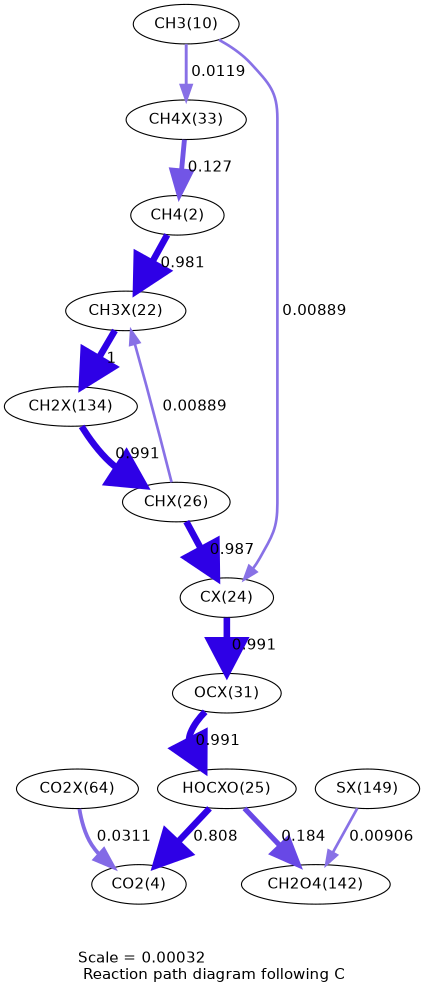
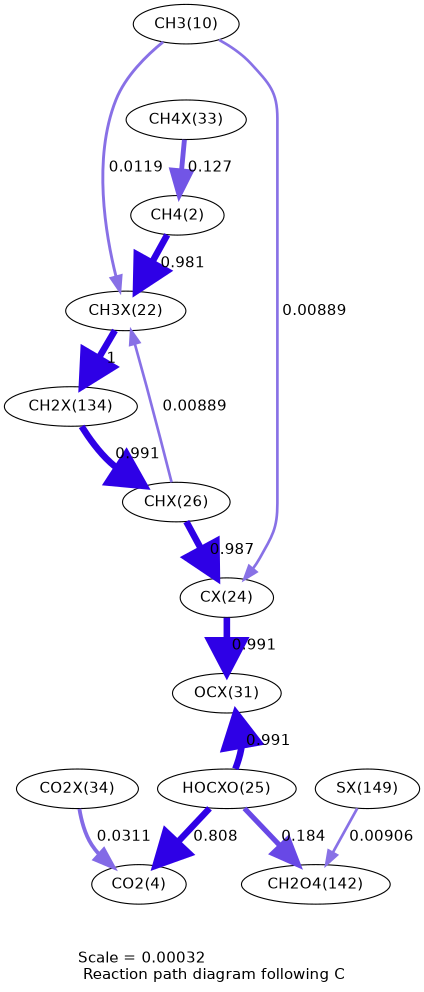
edge "CH3(10)" -> "CH4X(33)": now "CH3(10)" -> "CH3X(22)"
edge "OCX(31)" -> "HOCXO(25)": reversed
node "CO2X(64)": label "CO2X(64)" -> "CO2X(34)"
